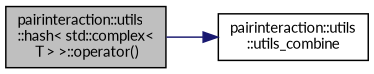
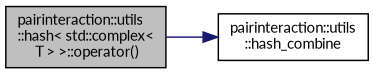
node "pairinteraction::utils ::utils_combine": label "pairinteraction::utils ::utils_combine" -> "pairinteraction::utils ::hash_combine"
